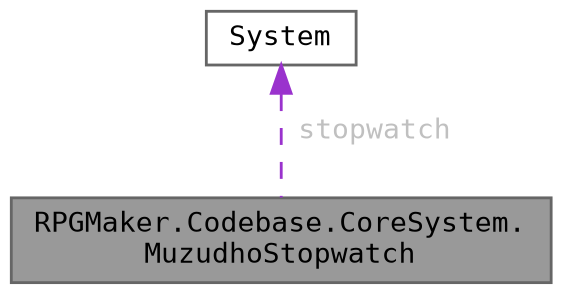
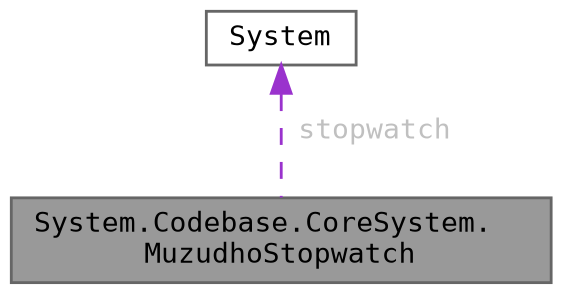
node "RPGMaker.Codebase.CoreSystem. MuzudhoStopwatch": label "RPGMaker.Codebase.CoreSystem. MuzudhoStopwatch" -> "System.Codebase.CoreSystem. MuzudhoStopwatch"
